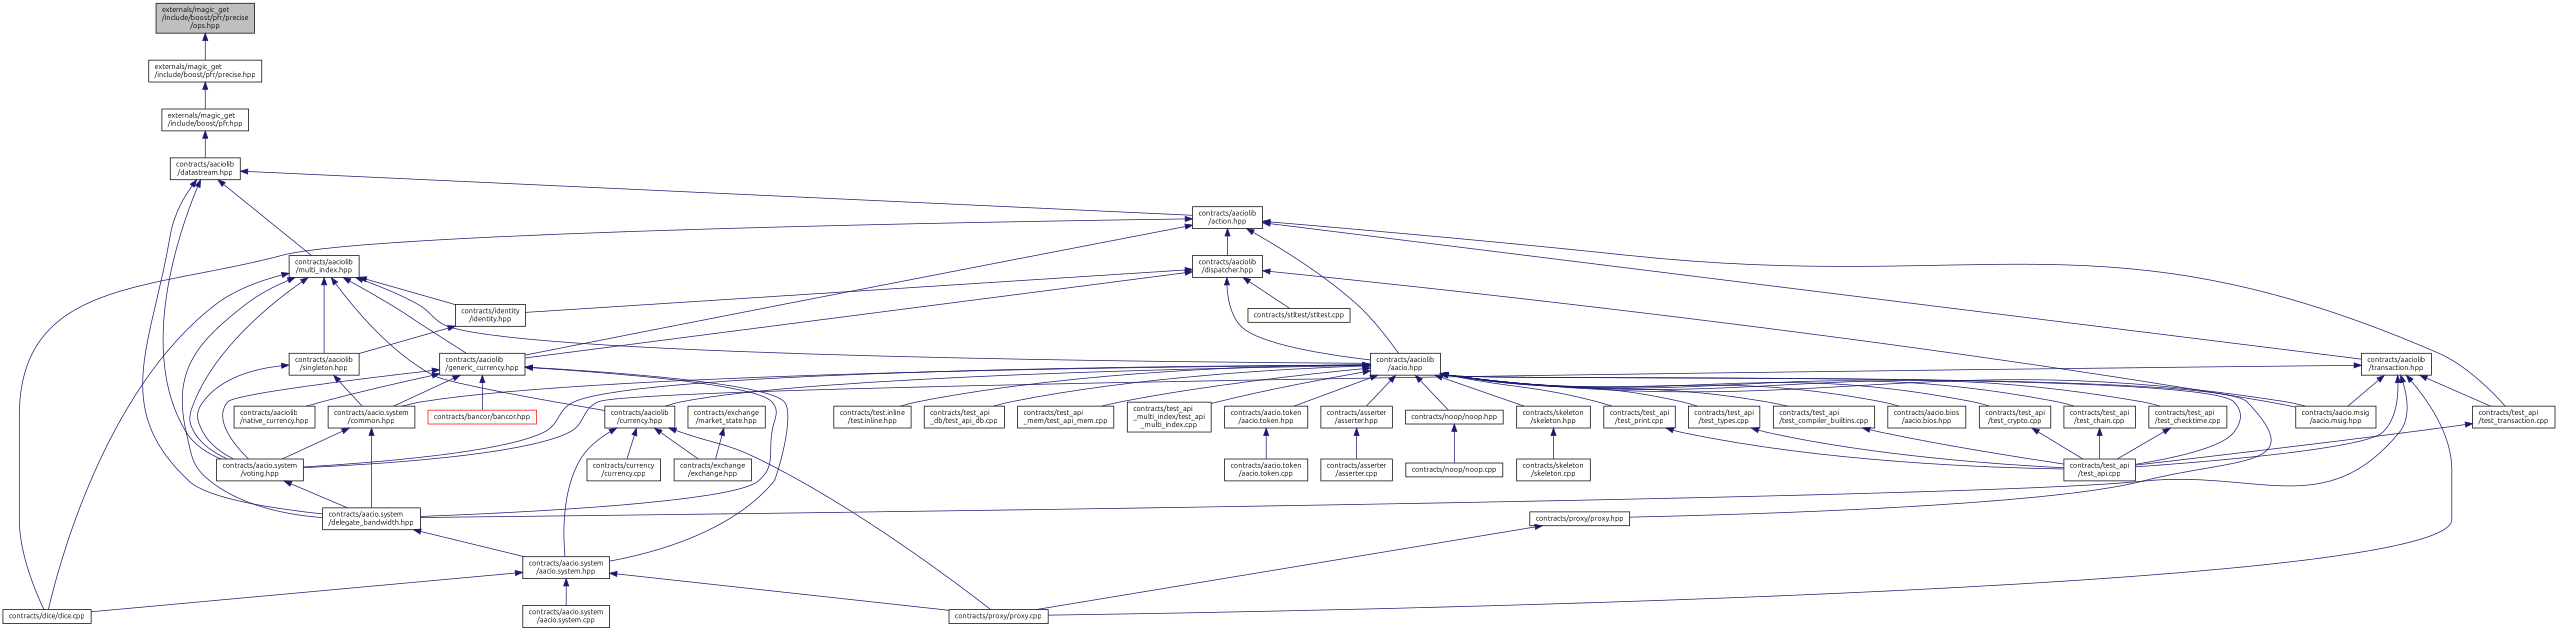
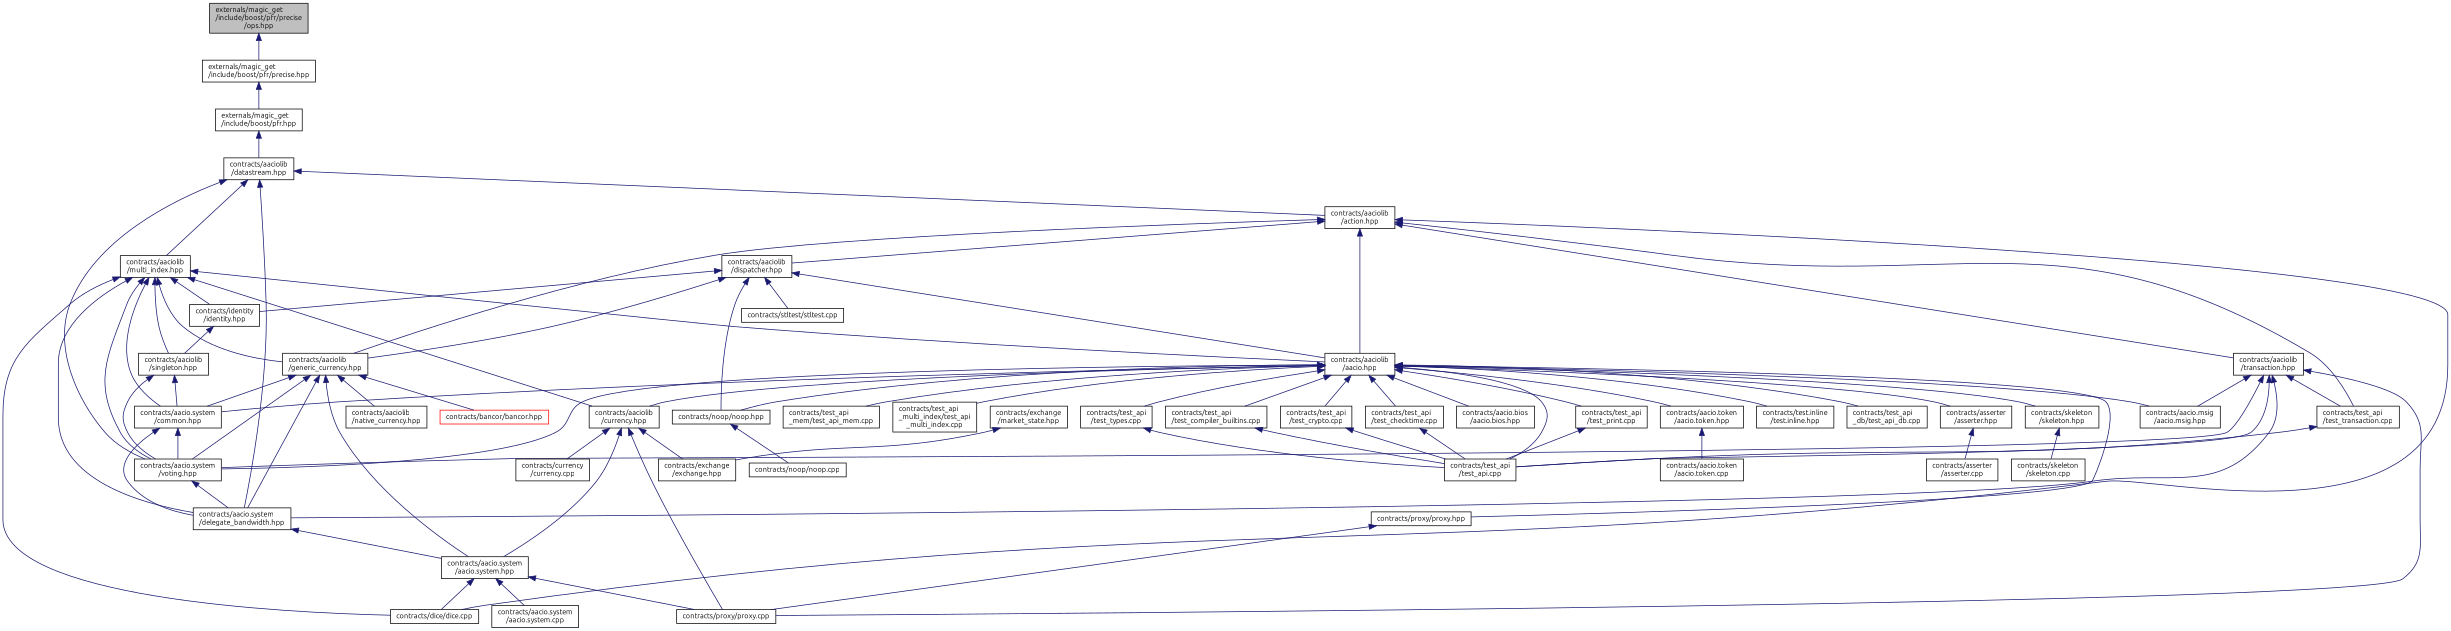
edge "contracts/aacio.msig /aacio.msig.hpp" -> "contracts/aaciolib /dispatcher.hpp": now "contracts/noop/noop.hpp" -> "contracts/aaciolib /dispatcher.hpp"
edge "contracts/aacio.system /common.hpp" -> "contracts/aaciolib /multi_index.hpp": added
node "contracts/test_api /test_chain.cpp": removed
